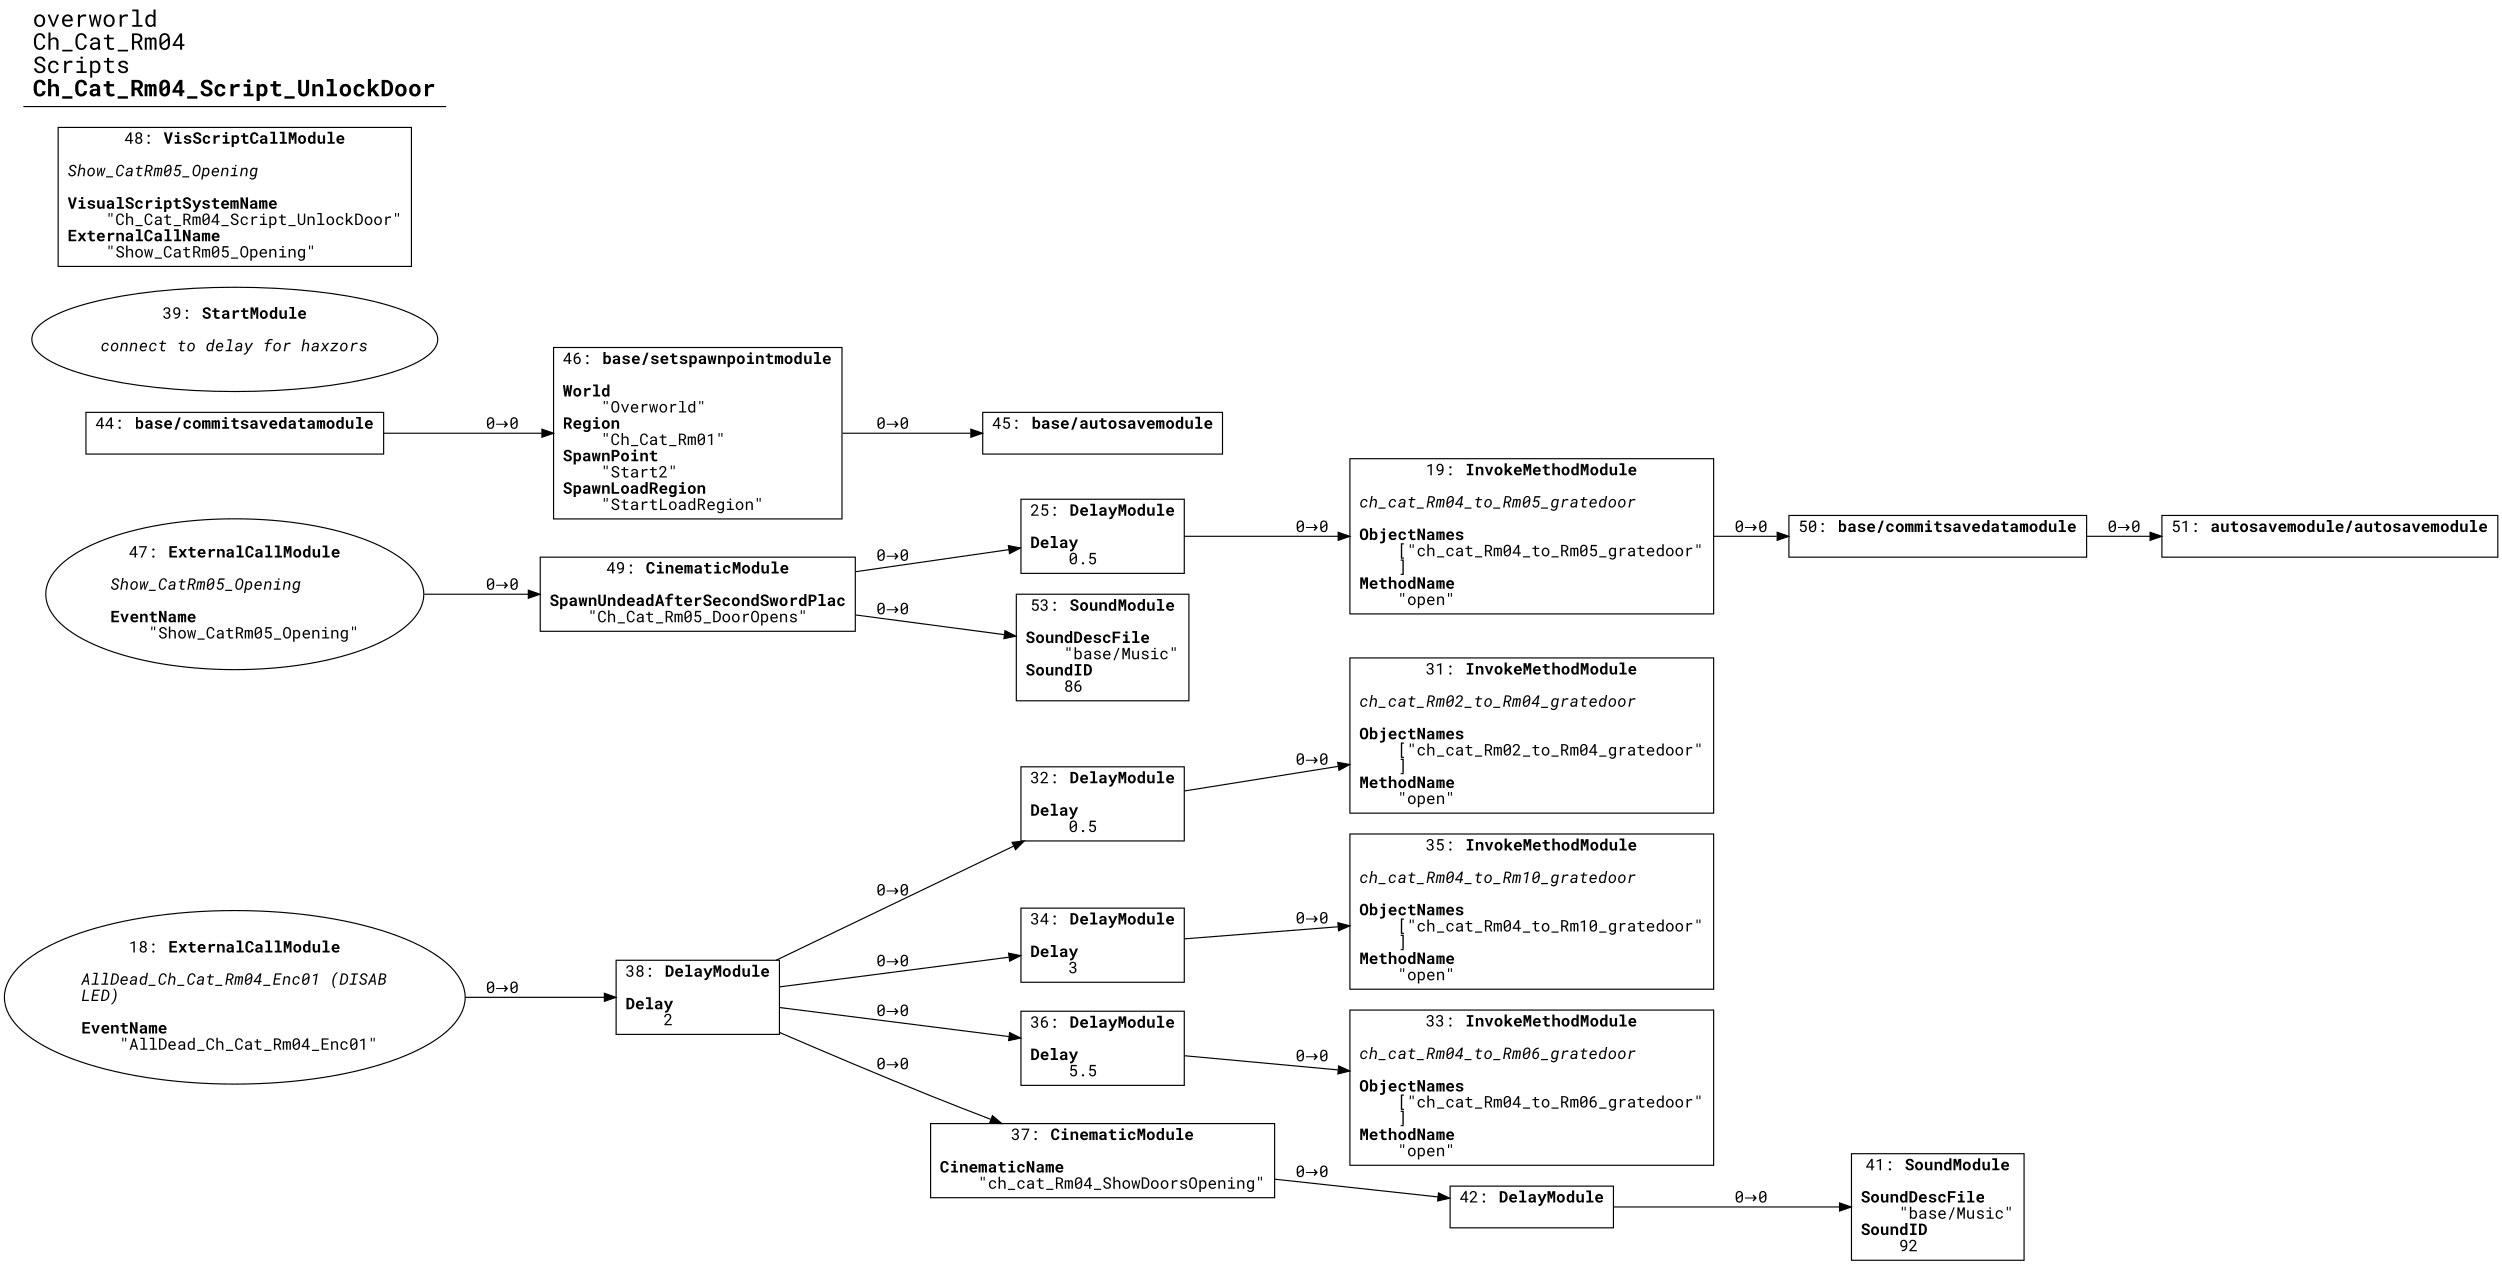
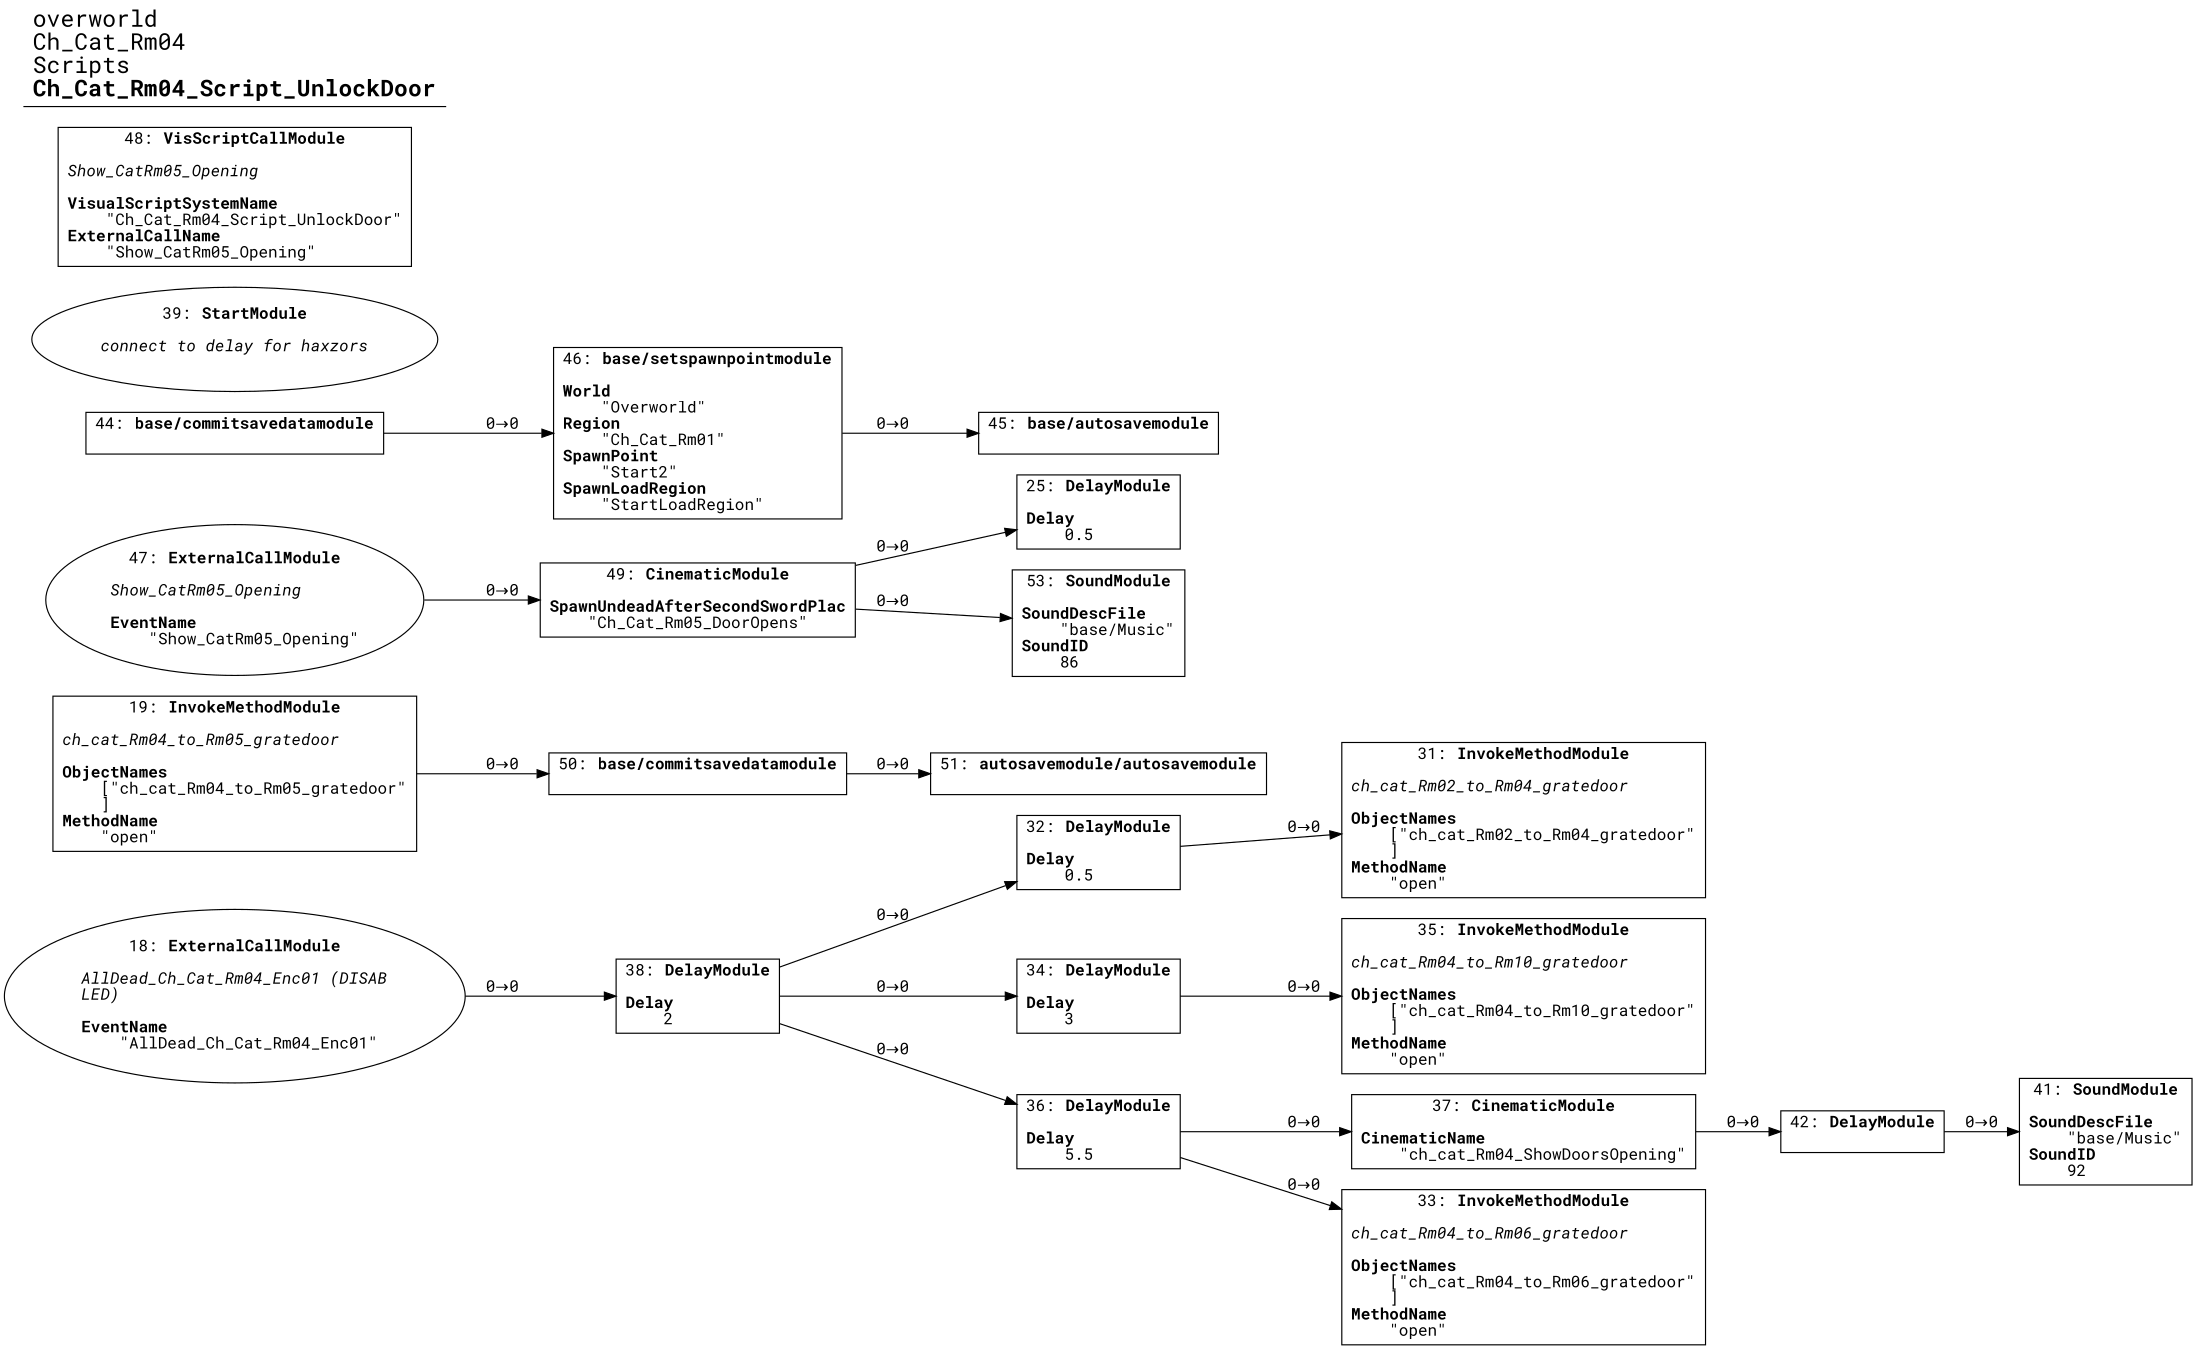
edge "25:" -> "19:": removed, label "0→0"
edge "38:" -> "37:": now "36:" -> "37:"
